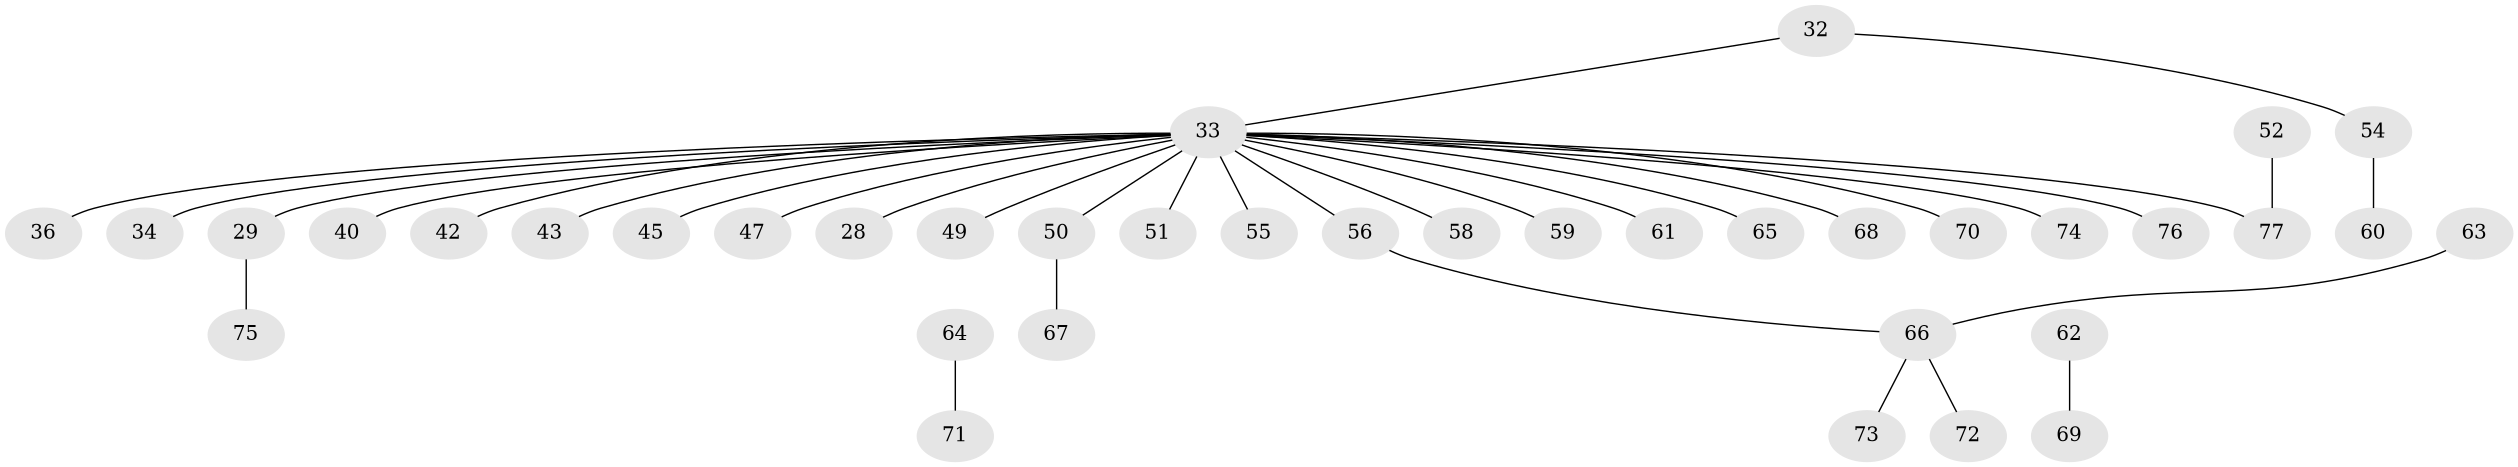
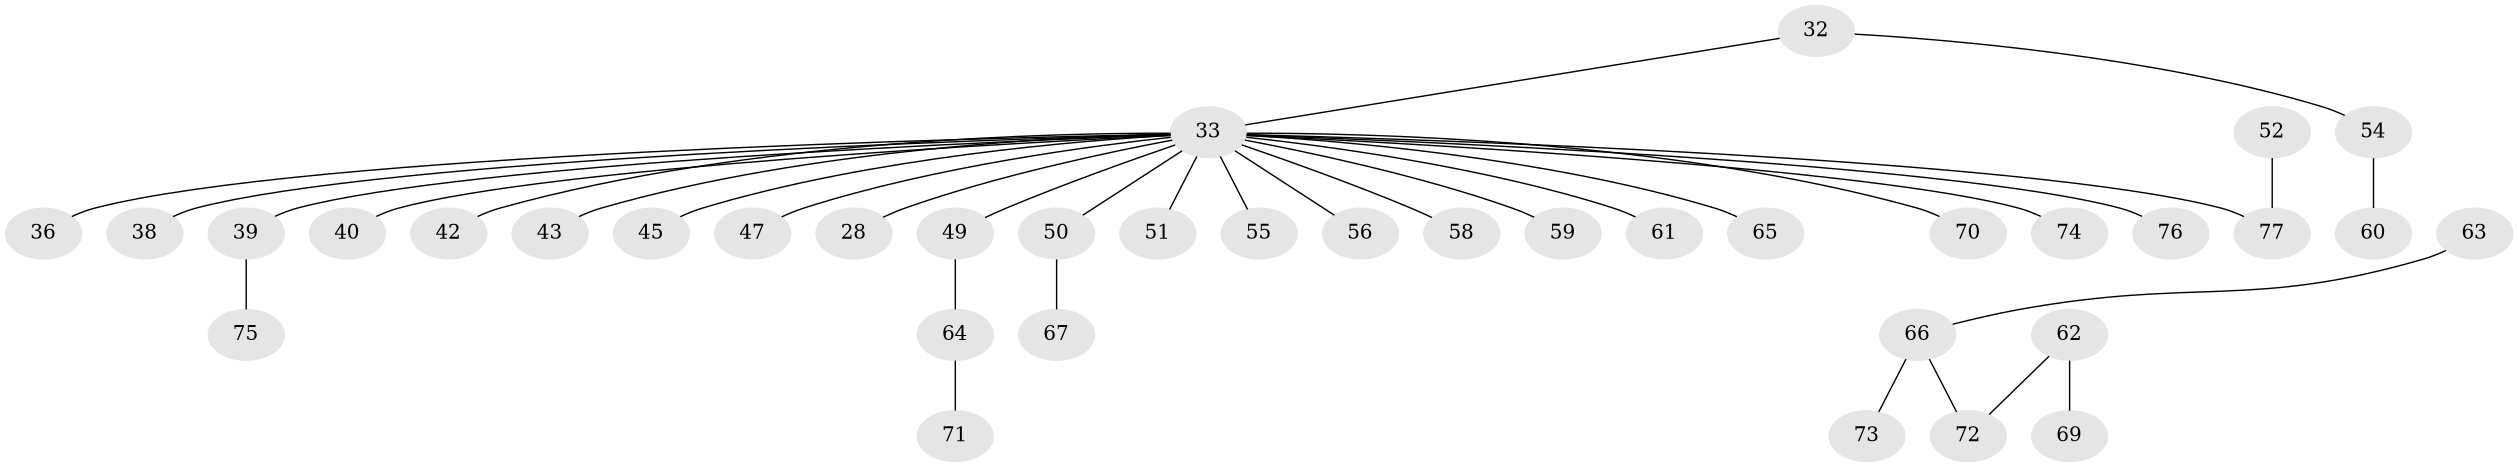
node "34": label "34" -> "38"
node "29": label "29" -> "39"
node "68": removed
edge "49" -- "64": added
edge "56" -- "66": removed
edge "62" -- "72": added
